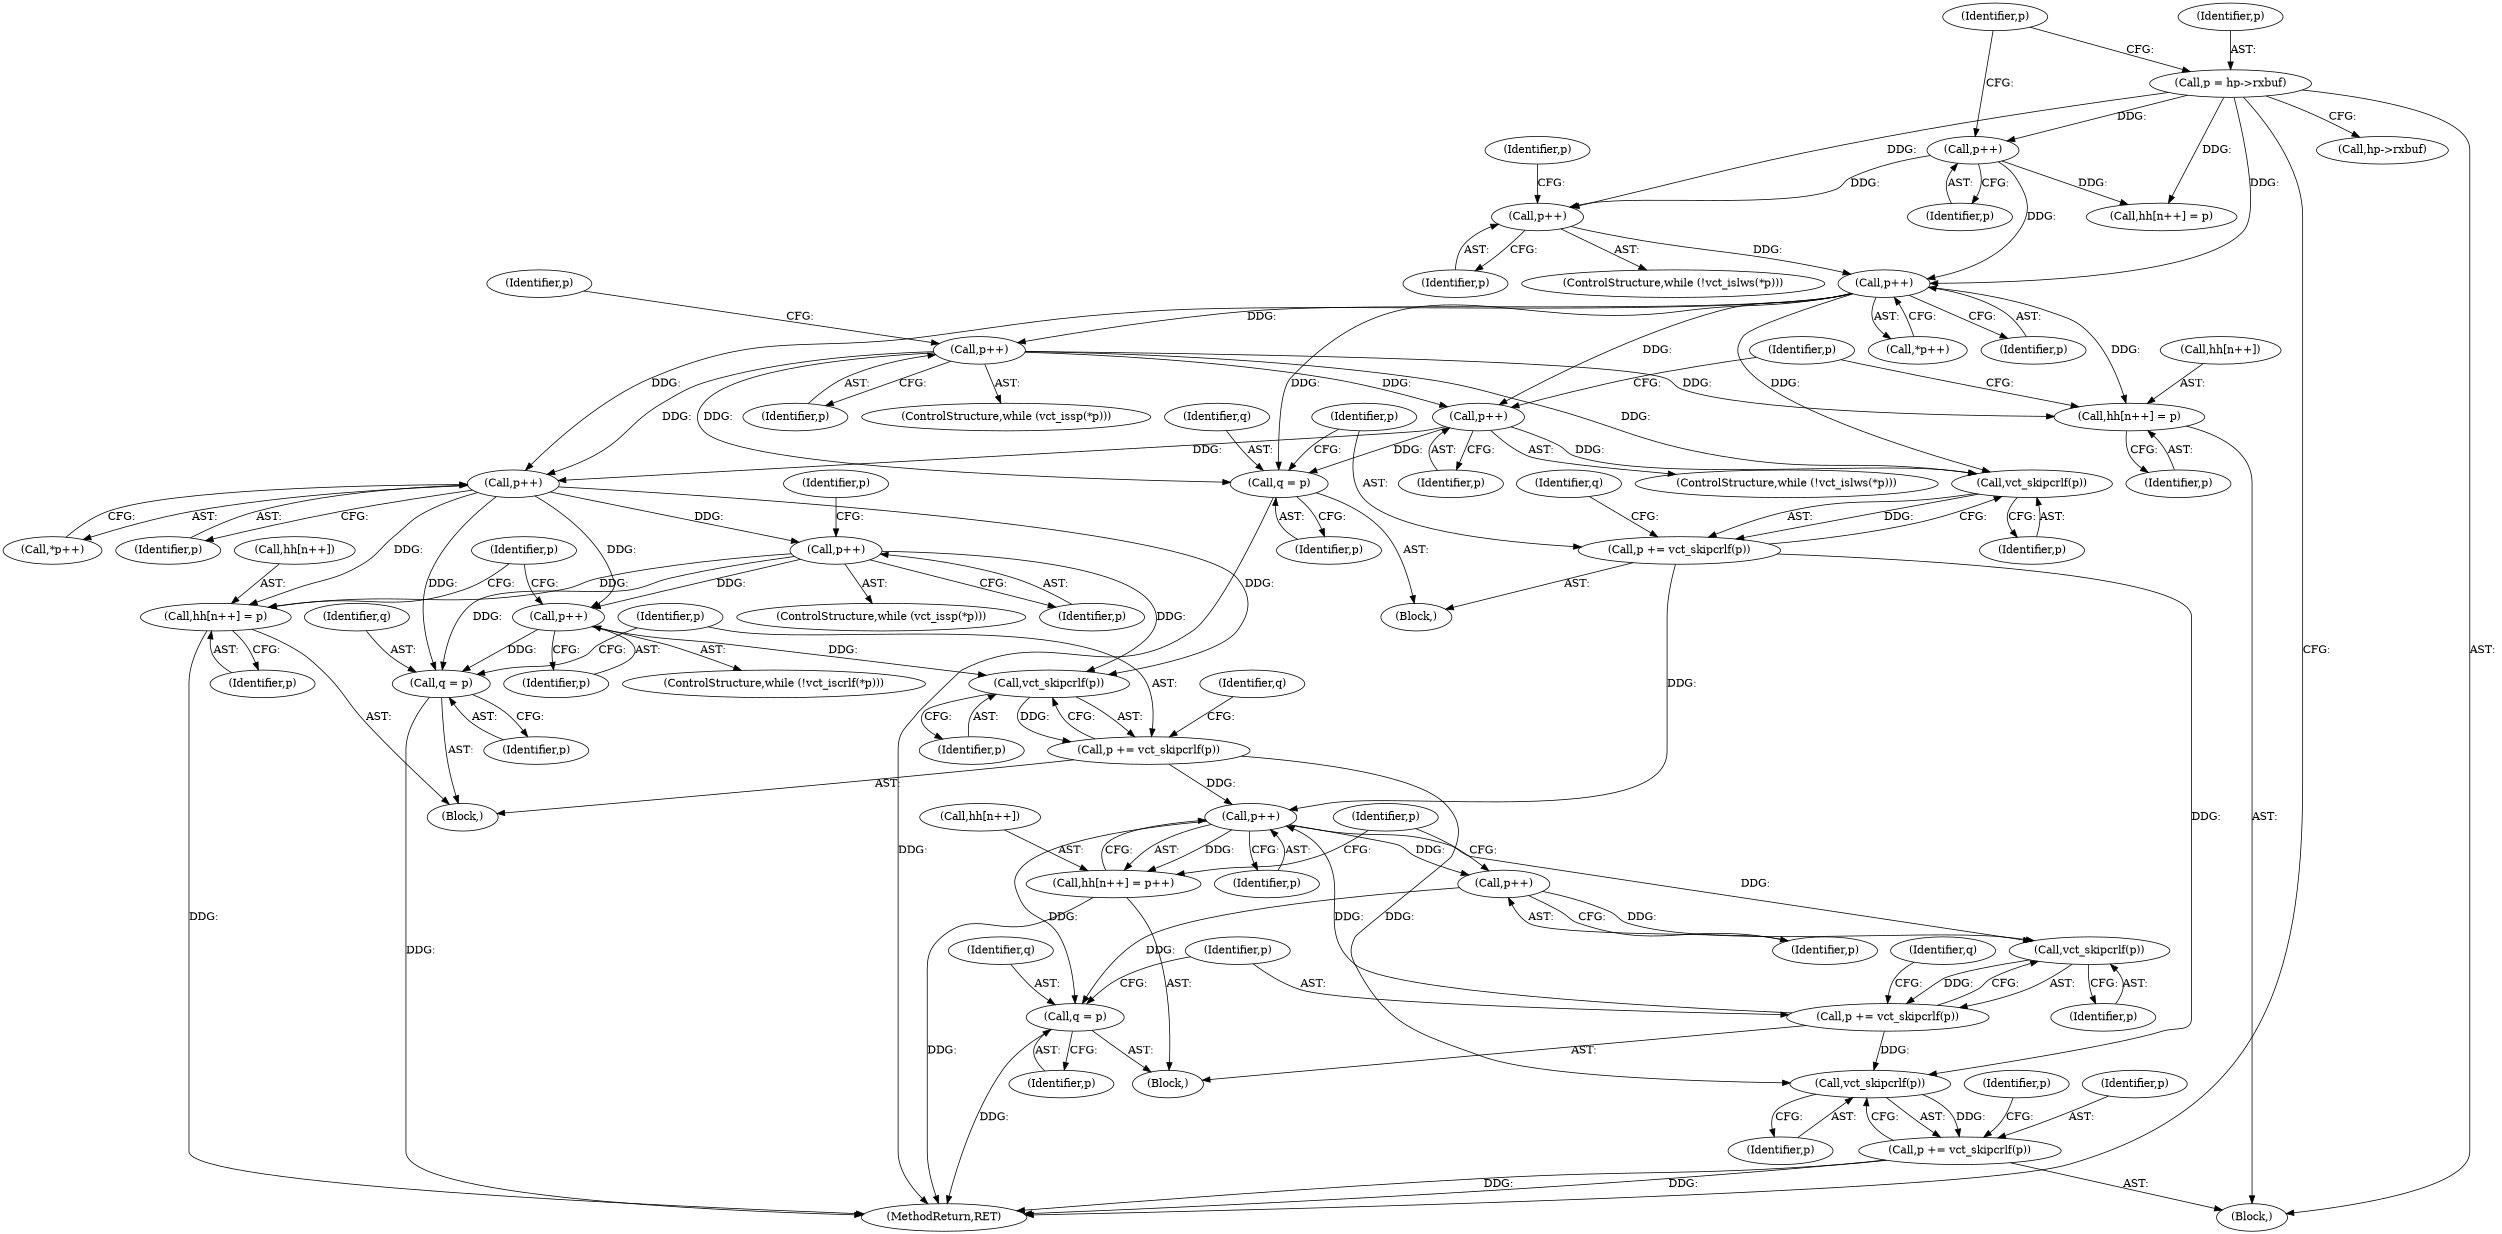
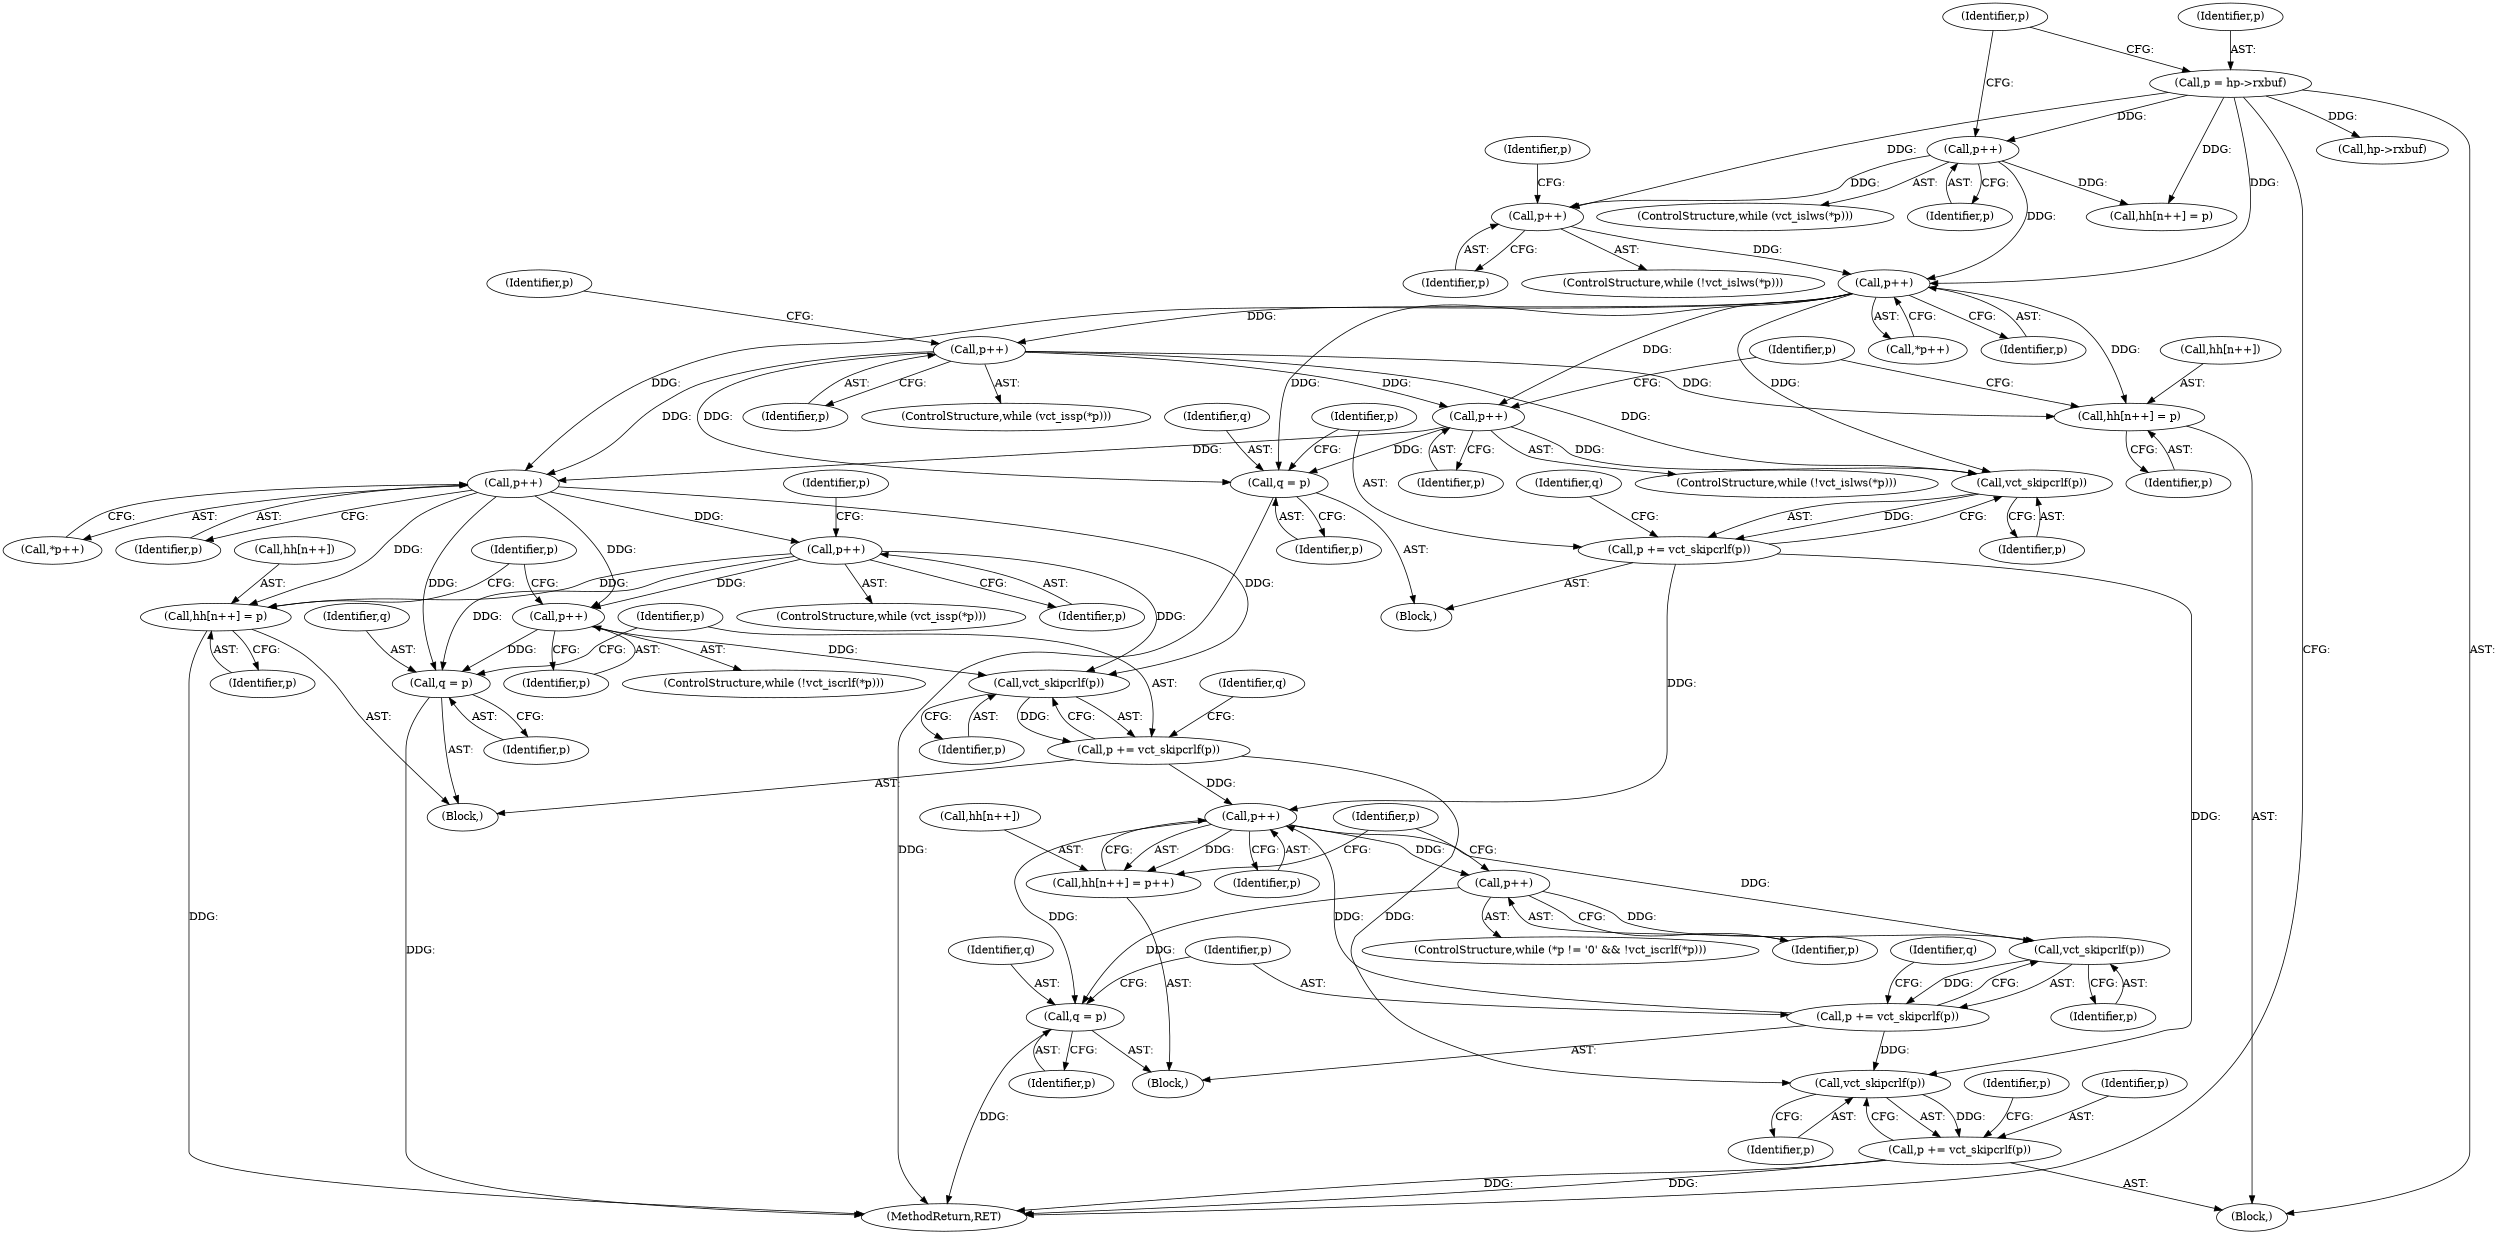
edge "(Call,p = hp->rxbuf)" -> "(Call,hp->rxbuf)": label "CFG: " -> "DDG: "
node "(ControlStructure,while (vct_islws(*p)))": added
node "(ControlStructure,while (*p != '0' && !vct_iscrlf(*p)))": added
edge "(Call,hh[n++] = p++)" -> "(MethodReturn,RET)": removed, label "DDG:"
